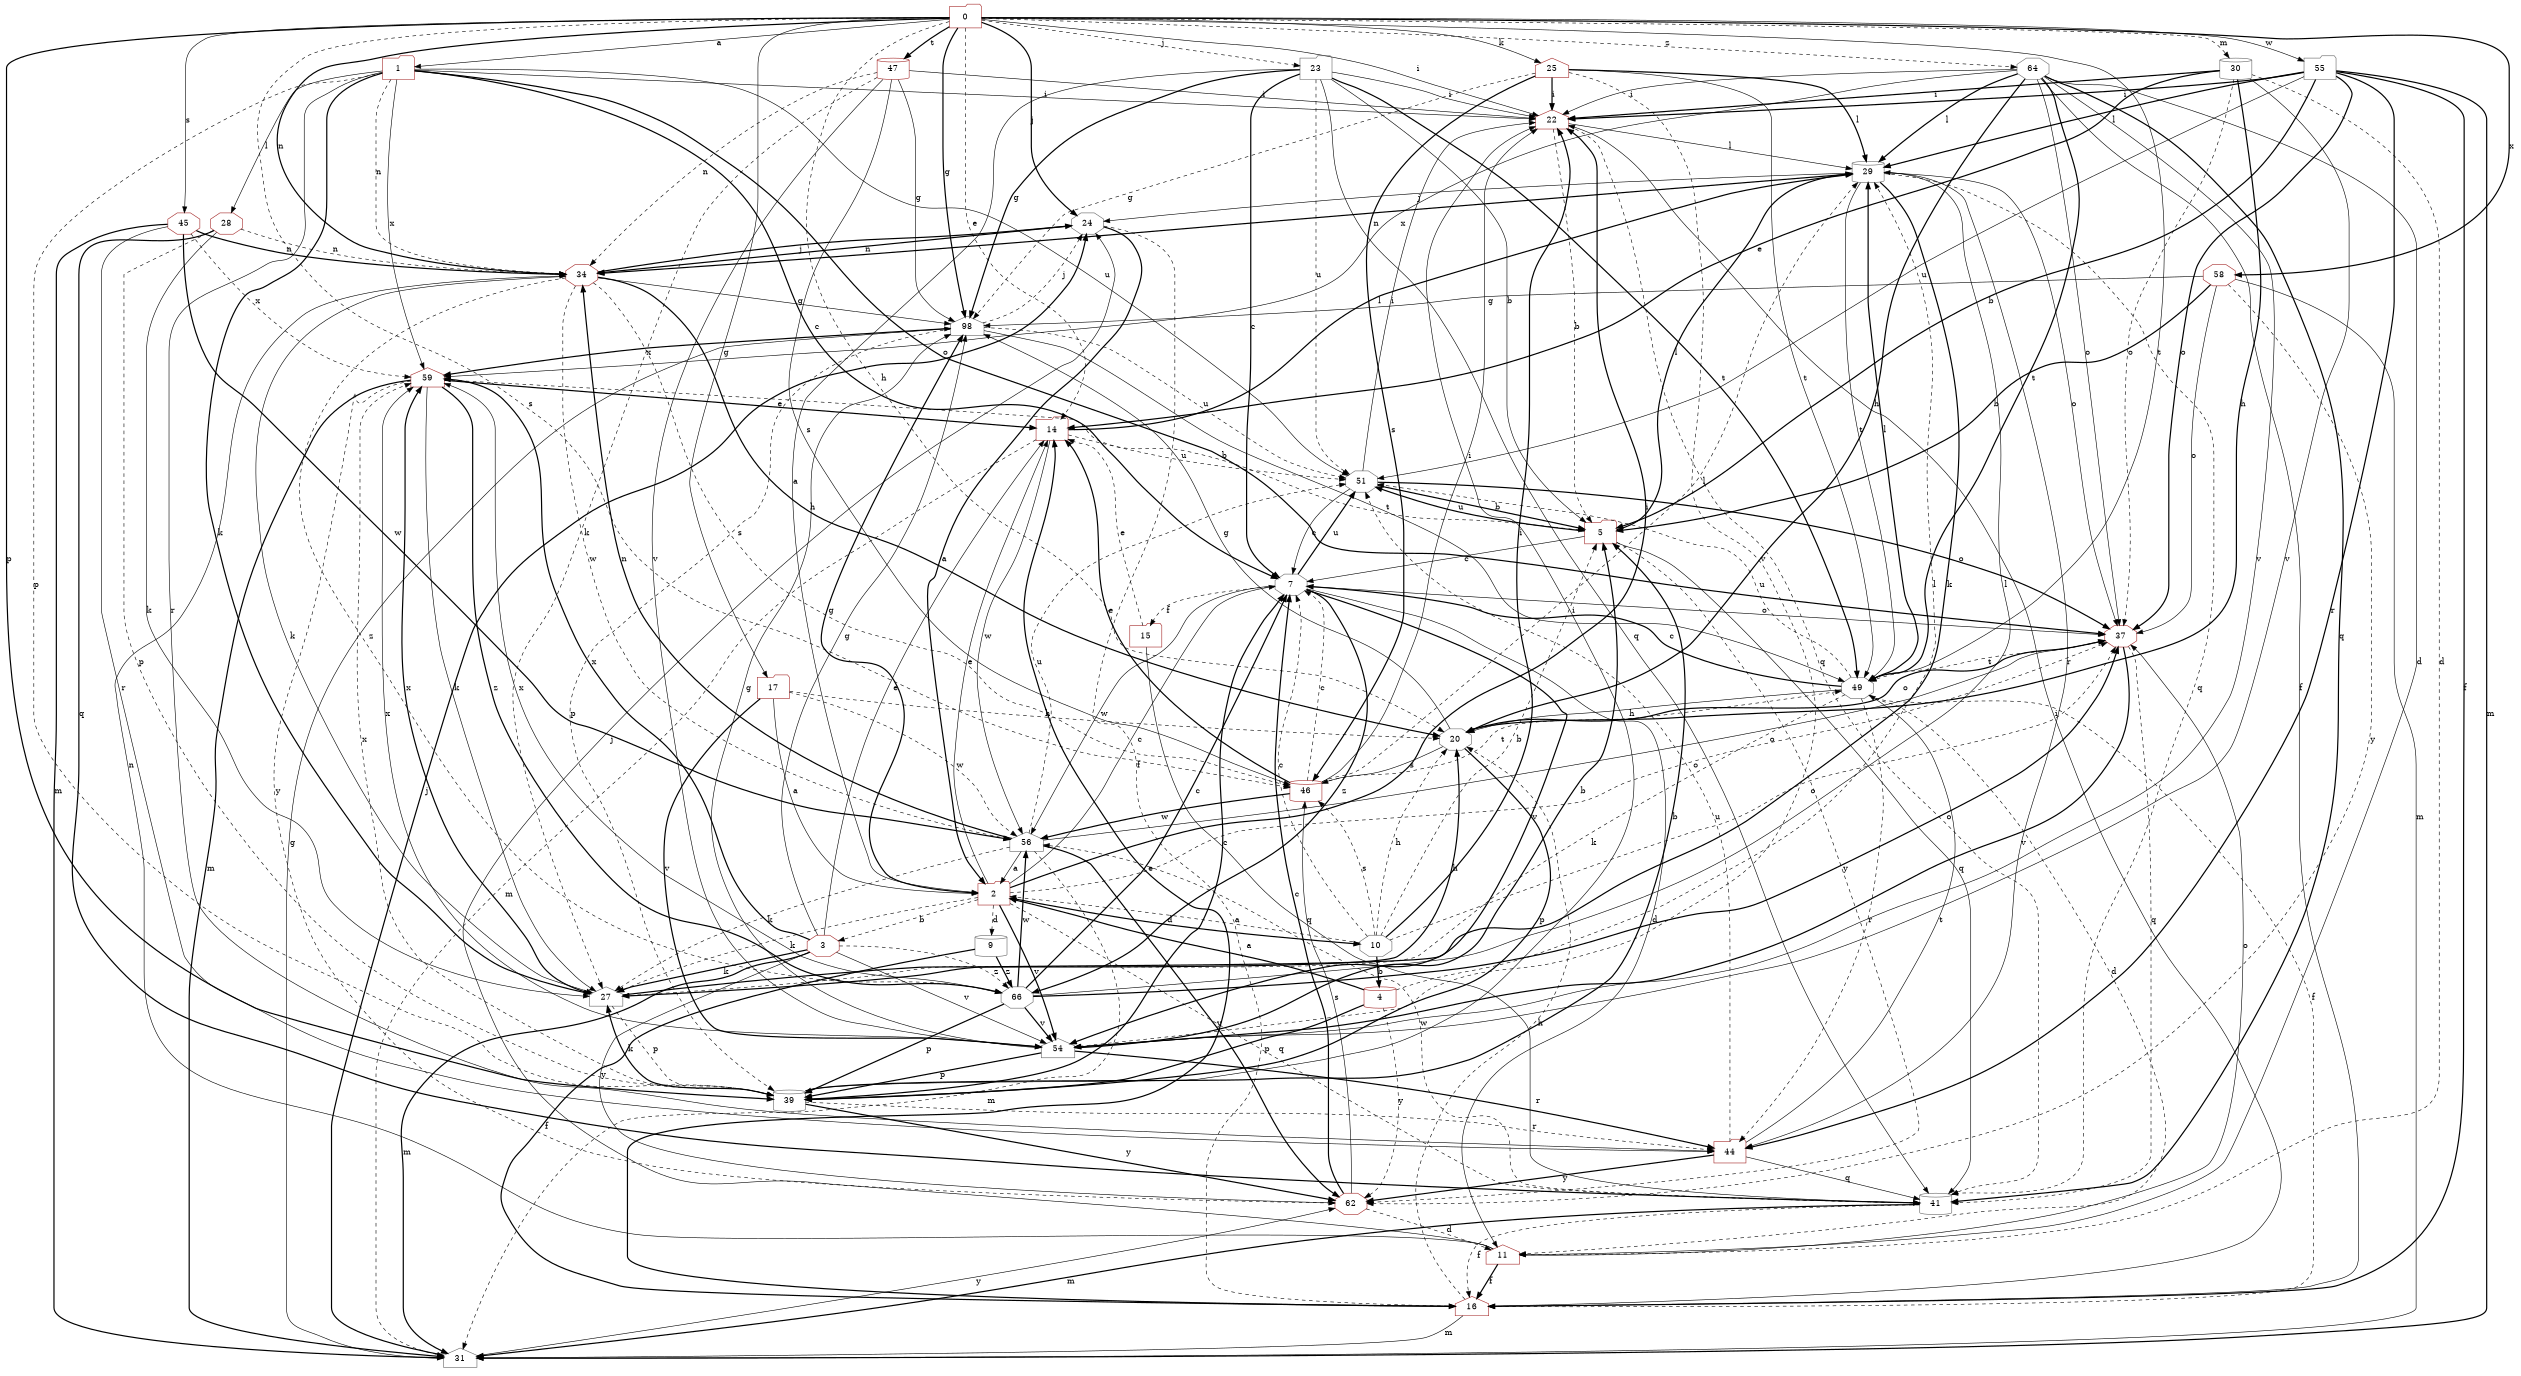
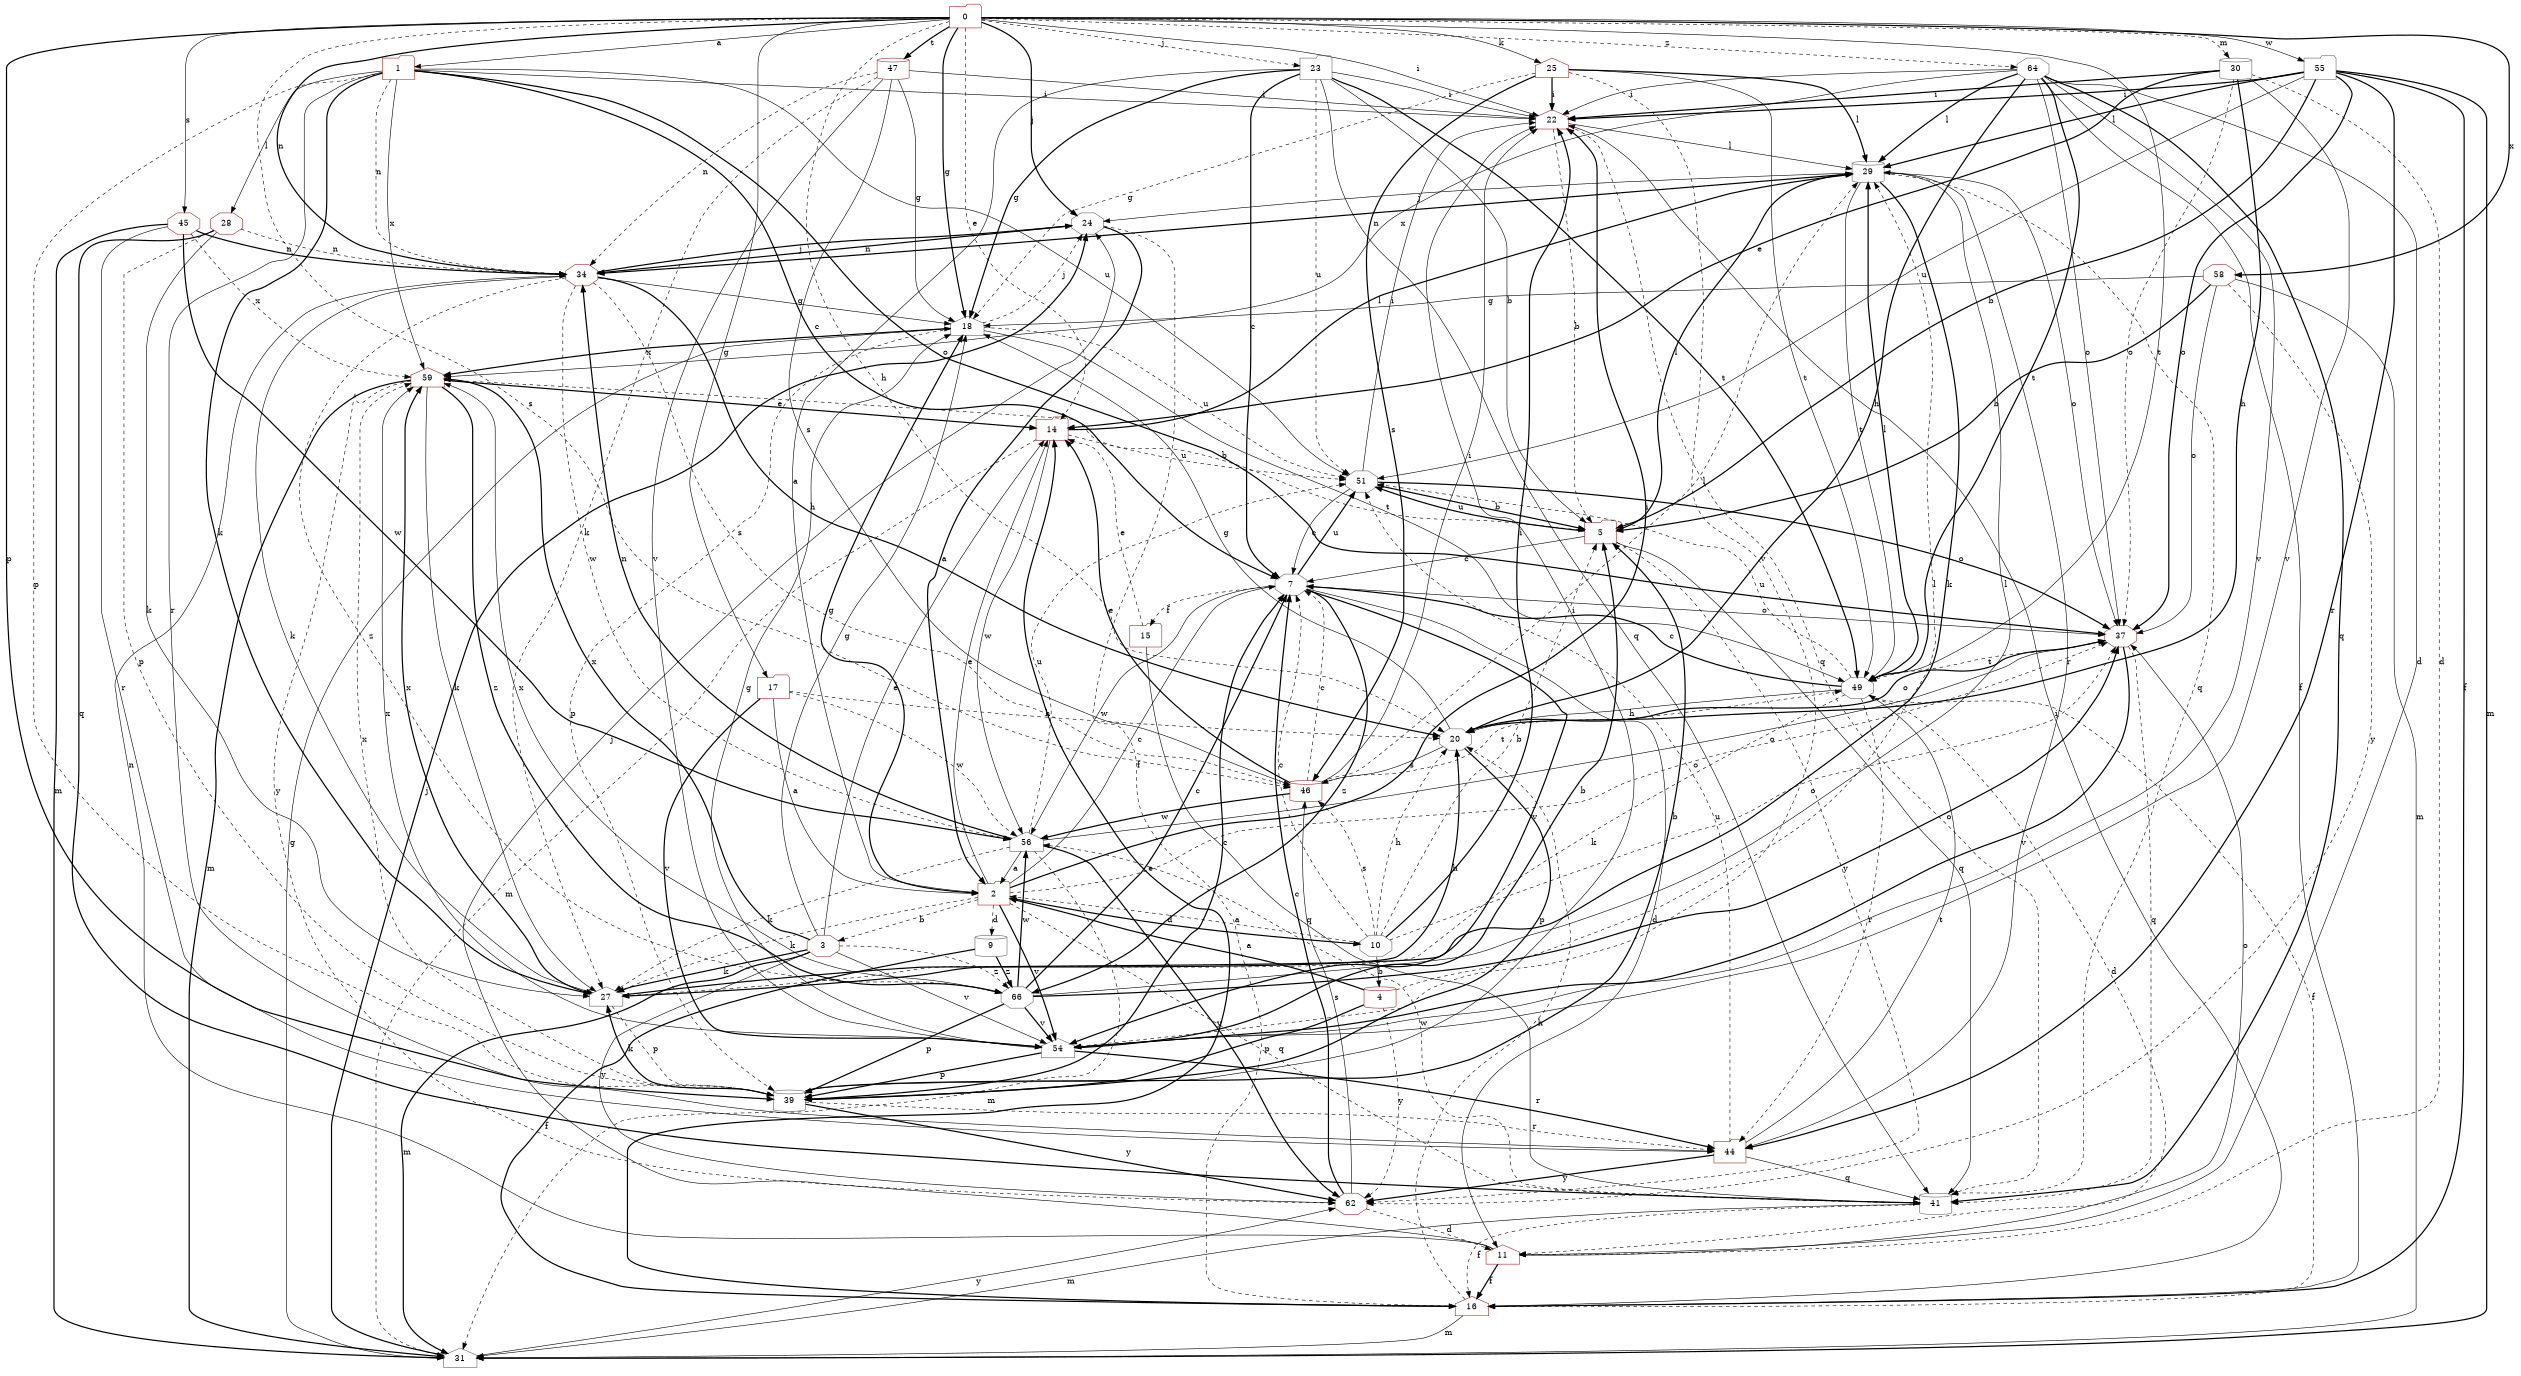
node "98": label "98" -> "18"
edge "10" -> "4": style bold -> solid
edge "41" -> "31": style bold -> solid
